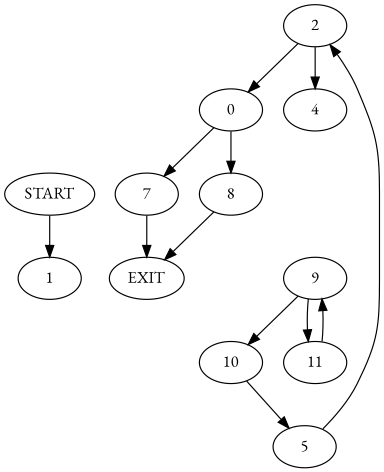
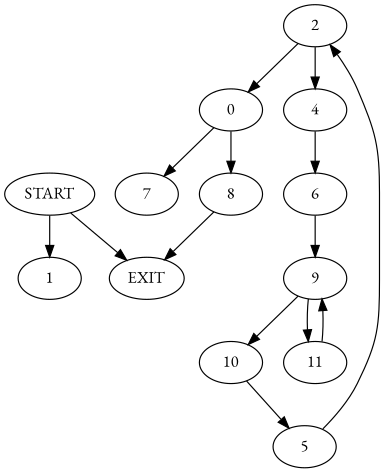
node "6": added
edge "7" -> "EXIT": now "START" -> "EXIT"
